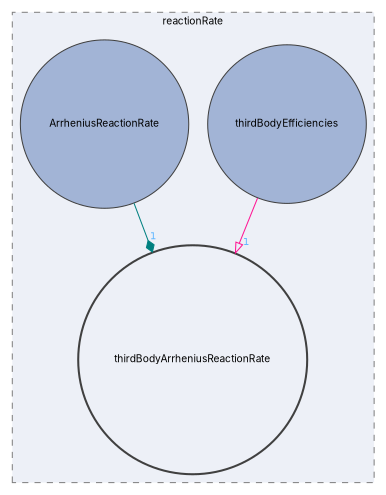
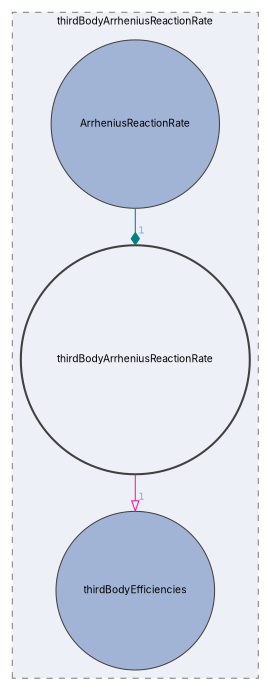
cluster "reactionRate": label "reactionRate" -> "thirdBodyArrheniusReactionRate"
edge "thirdBodyEfficiencies" -> "thirdBodyArrheniusReactionRate": reversed
